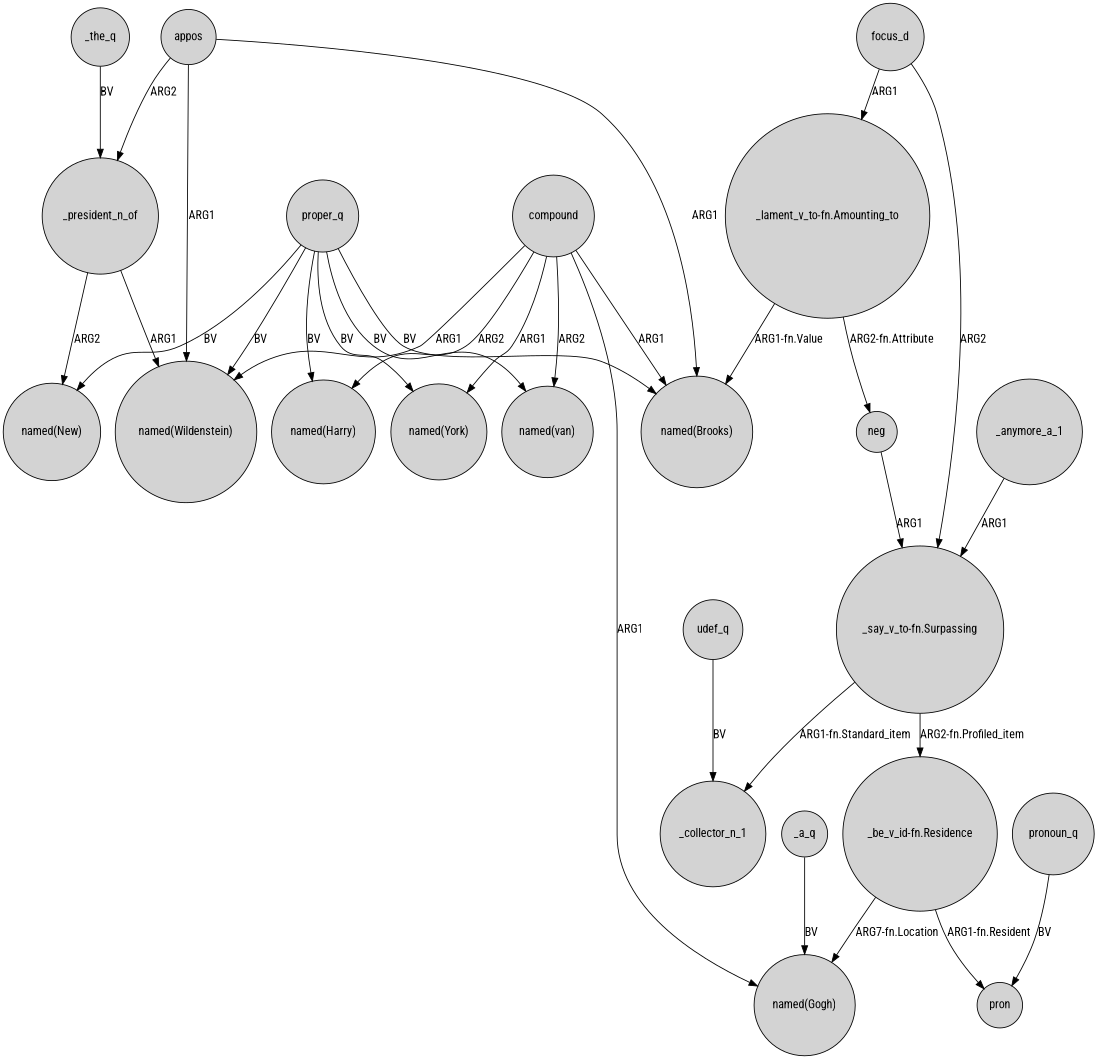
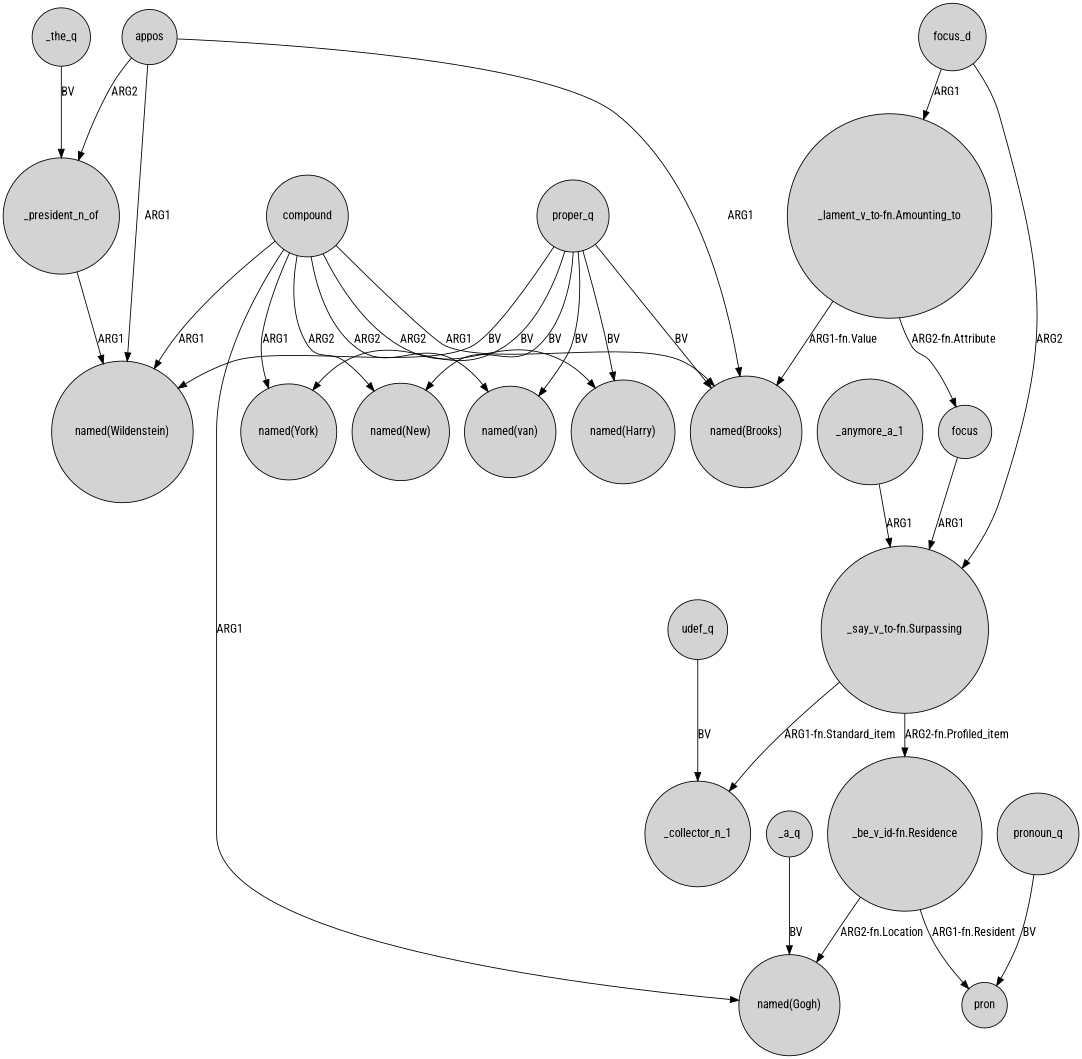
edge "_president_n_of" -> "named(New)": now "compound" -> "named(New)"
node "neg": label "neg" -> "focus"
edge "_be_v_id-fn.Residence" -> "named(Gogh)": label "ARG7-fn.Location" -> "ARG2-fn.Location"
